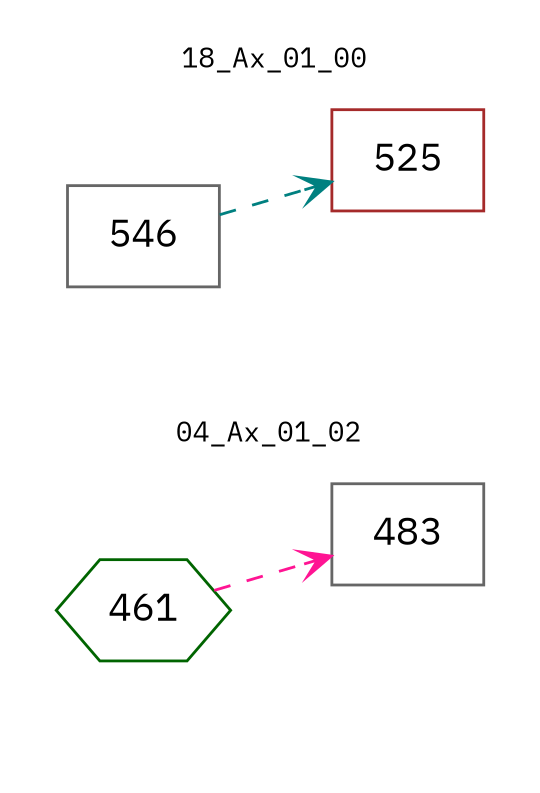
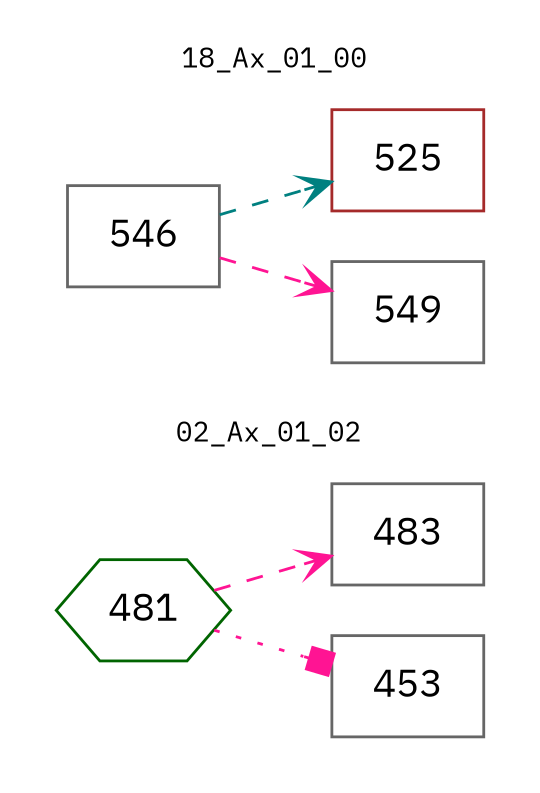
node "549": added
cluster "04_Ax_01_02": label "04_Ax_01_02" -> "02_Ax_01_02"
node "461": label "461" -> "481"
node "453": added
